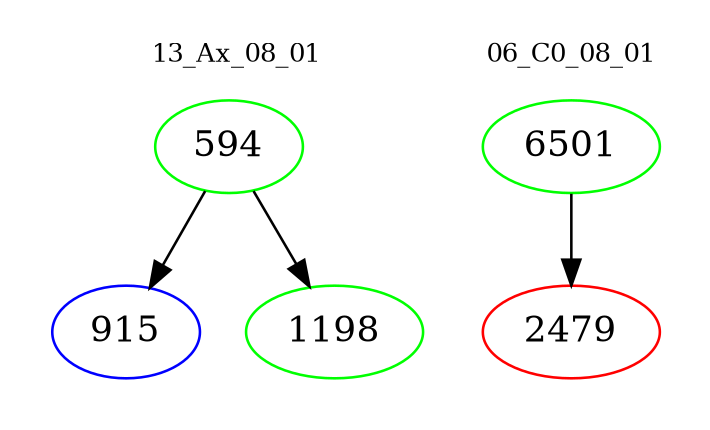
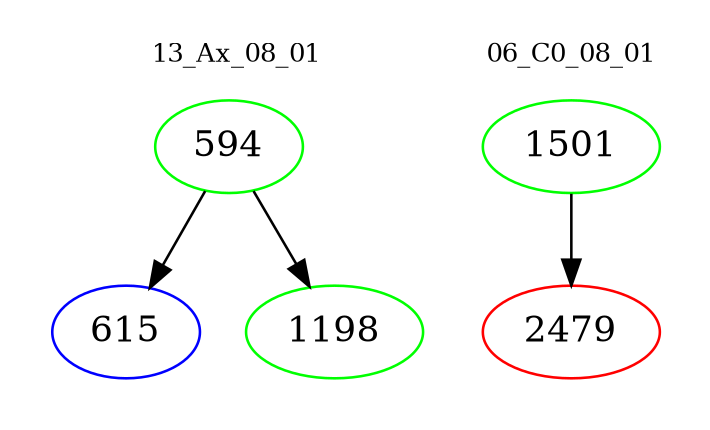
node "6501": label "6501" -> "1501"
node "915": label "915" -> "615"
